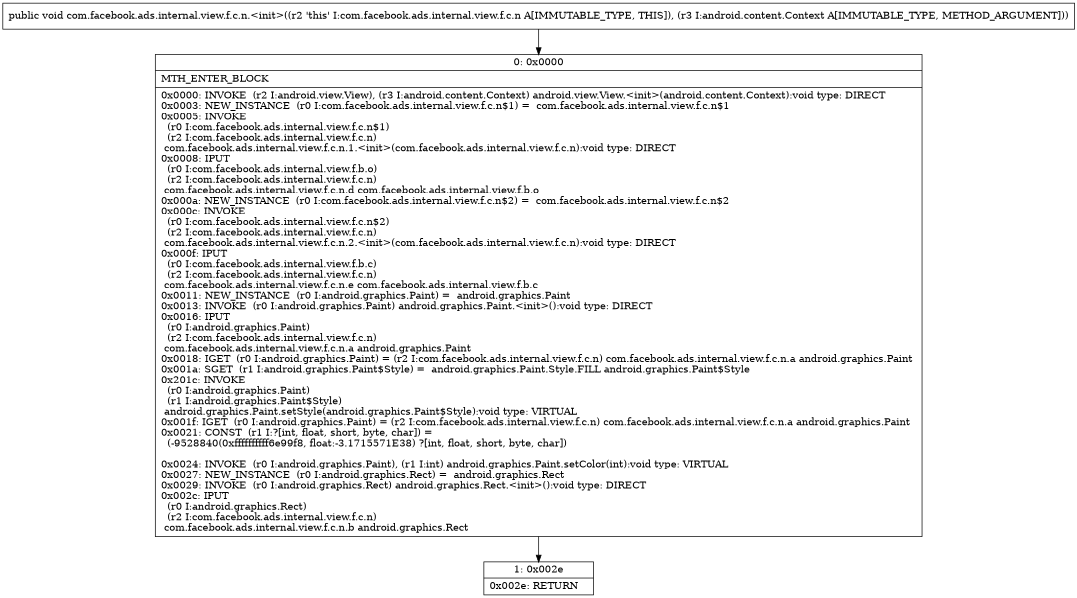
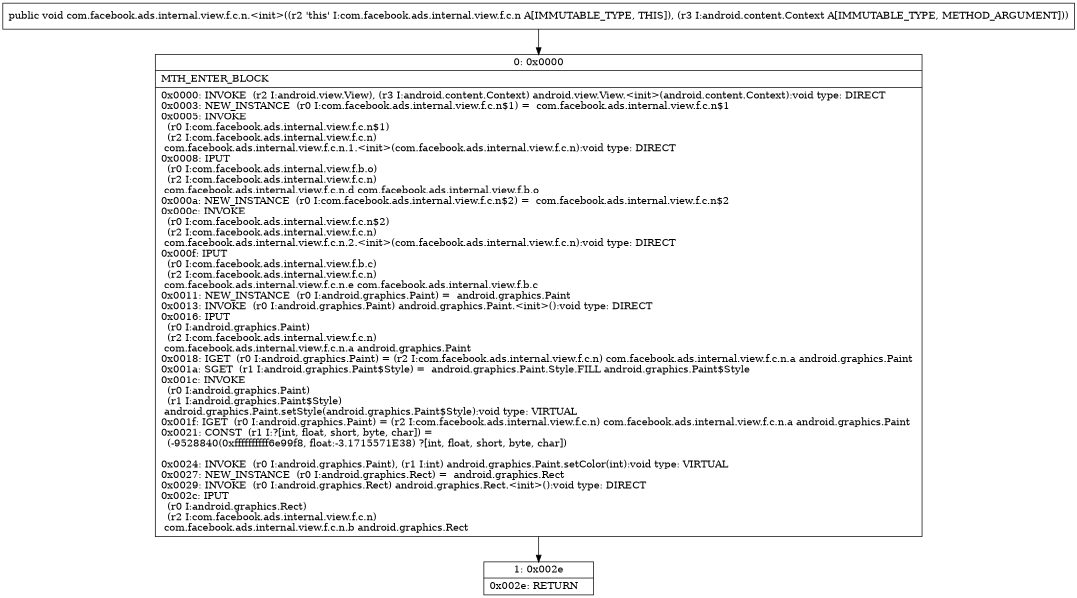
node "0: 0x0000": text "0x201c: INVOKE" -> "0x001c: INVOKE"
